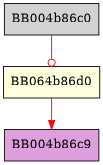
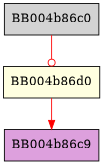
node "BB064b86d0": label "BB064b86d0" -> "BB004b86d0"
